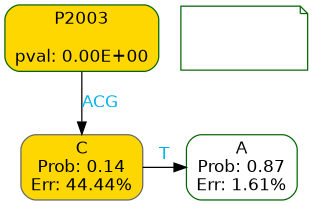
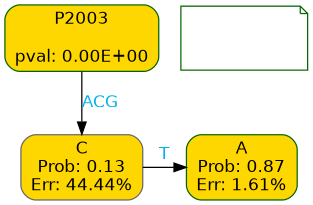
node "C Prob: 0.14 Err: 44.44%": label "C Prob: 0.14 Err: 44.44%" -> "C Prob: 0.13 Err: 44.44%"
node "A Prob: 0.87 Err: 1.61%": fillcolor white -> gold
